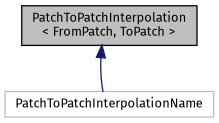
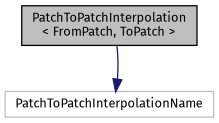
edge "PatchToPatchInterpolationName" -> "PatchToPatchInterpolation < FromPatch, ToPatch >": reversed
